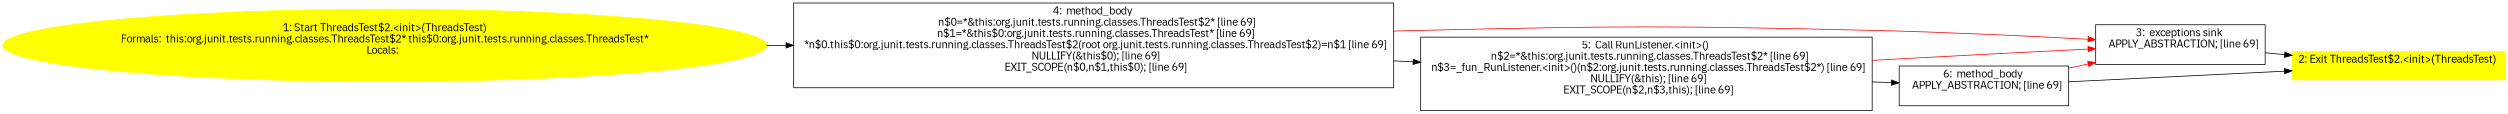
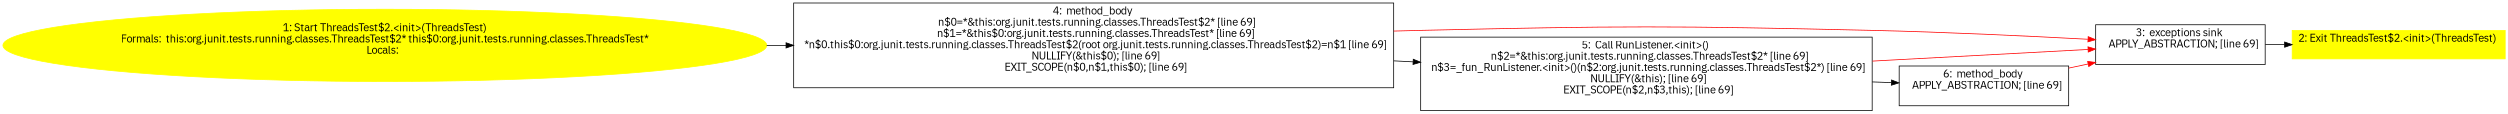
edge "6:  method_body APPLY_ABSTRACTION; [line 69]" -> "2: Exit ThreadsTest$2.<init>(ThreadsTest)": removed
